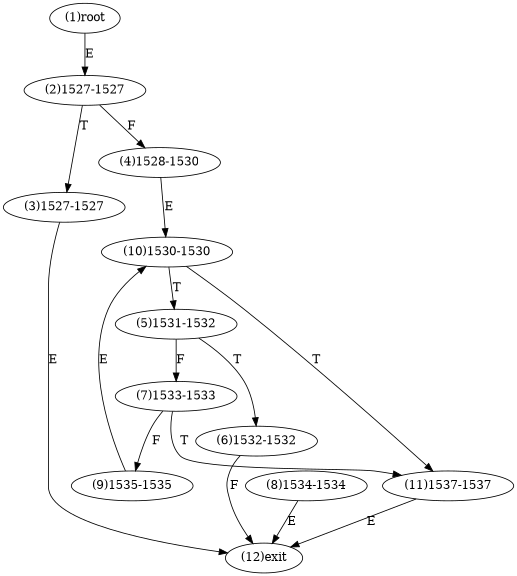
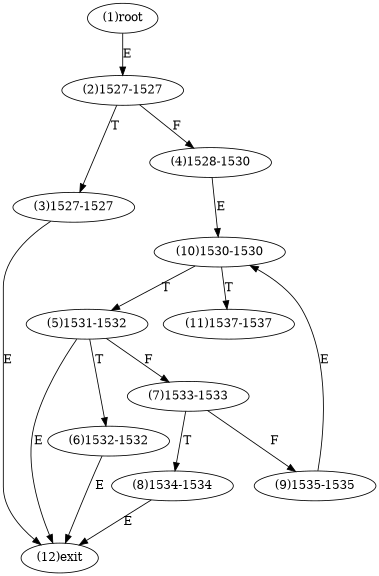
edge "(7)1533-1533" -> "(11)1537-1537": now "(7)1533-1533" -> "(8)1534-1534"
edge "(6)1532-1532" -> "(12)exit": label "F" -> "E"
edge "(11)1537-1537" -> "(12)exit": now "(5)1531-1532" -> "(12)exit"
